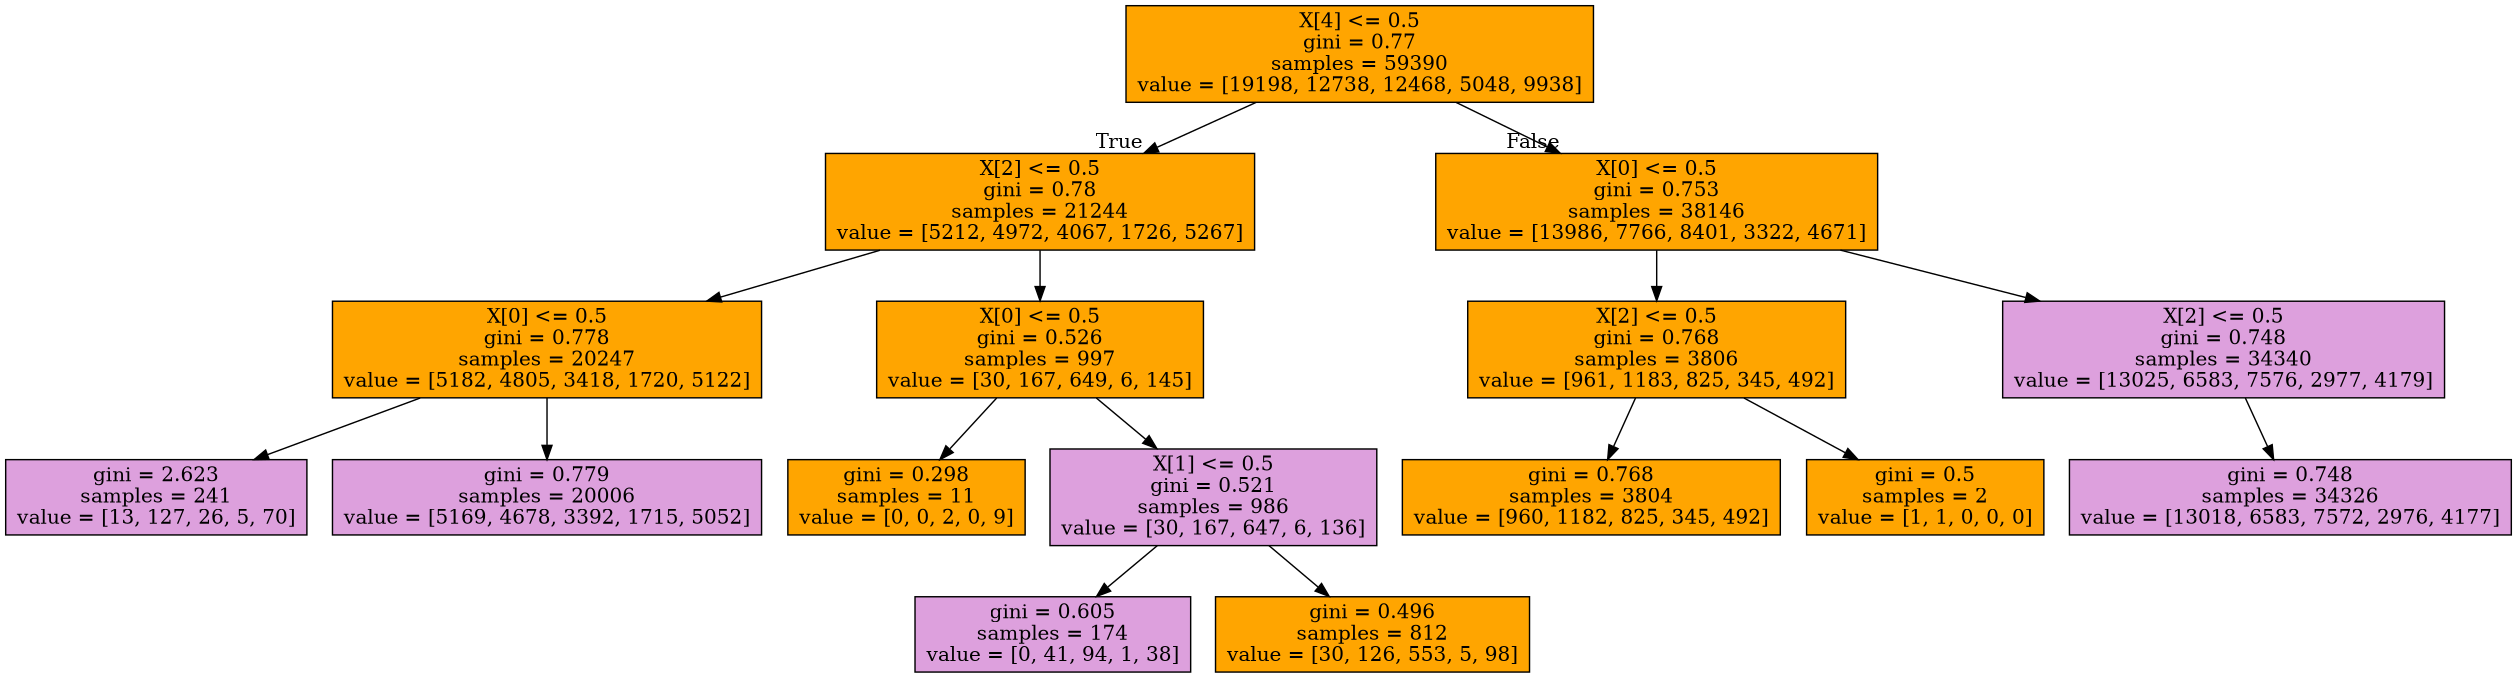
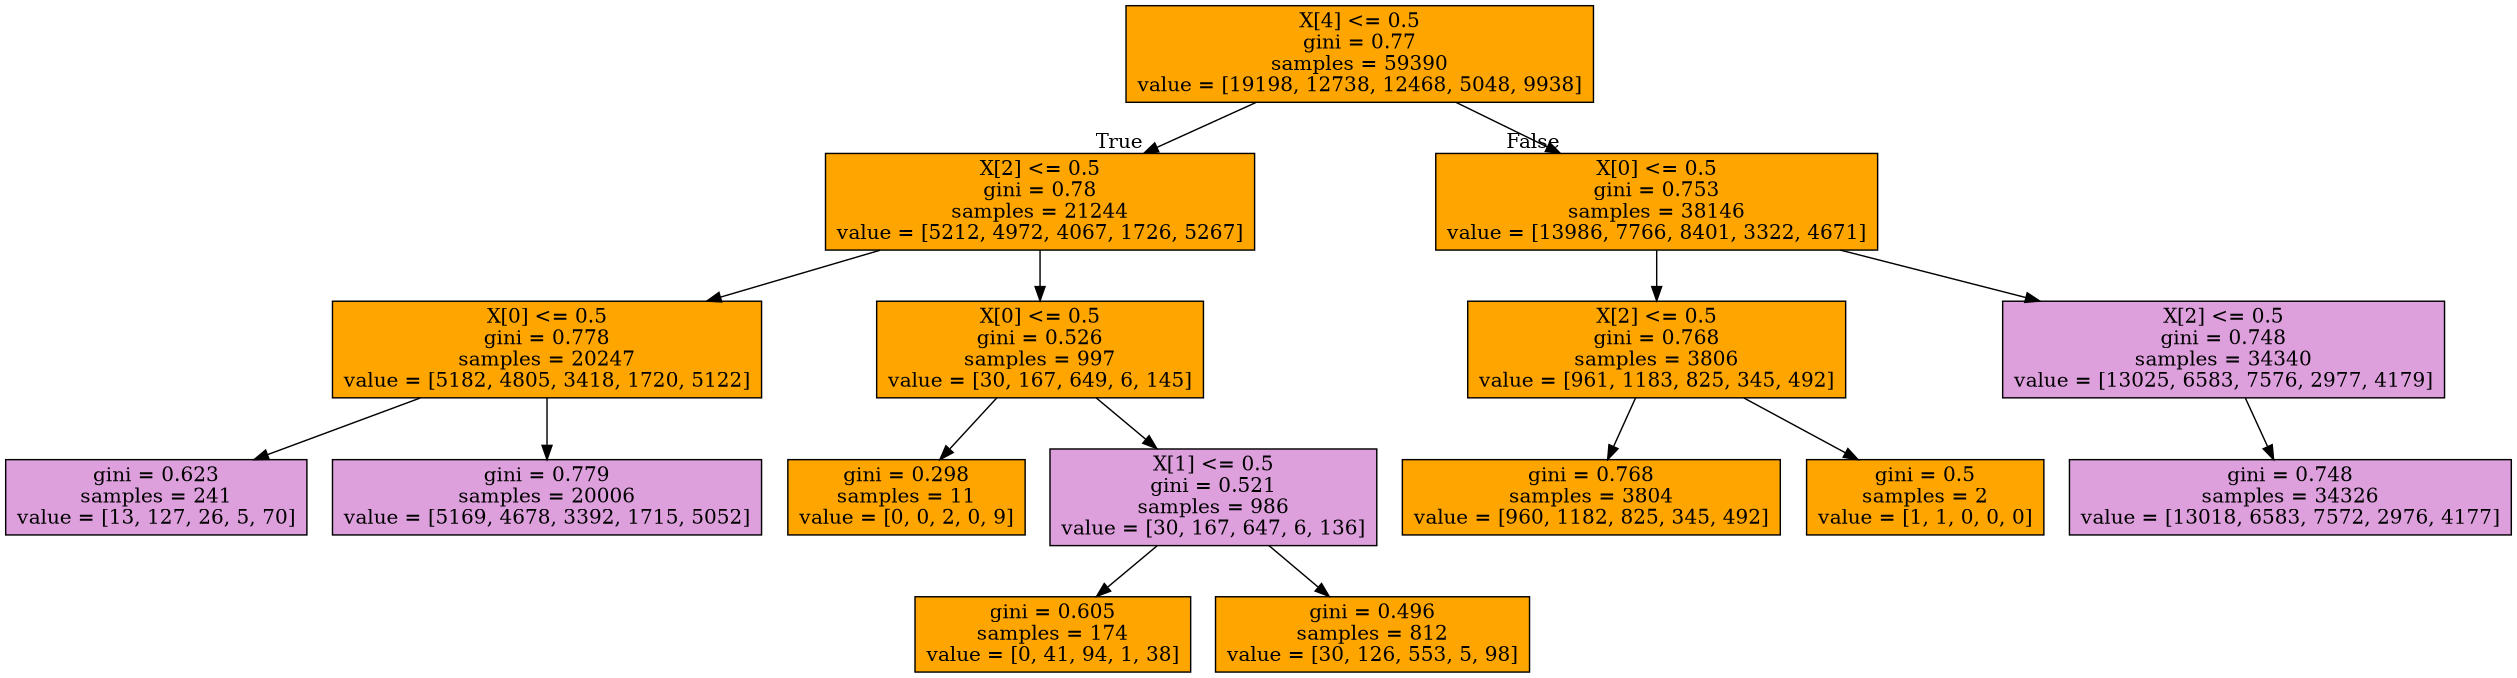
node "gini = 2.623 samples = 241 value = [13, 127, 26, 5, 70]": label "gini = 2.623 samples = 241 value = [13, 127, 26, 5, 70]" -> "gini = 0.623 samples = 241 value = [13, 127, 26, 5, 70]"
node "gini = 0.605 samples = 174 value = [0, 41, 94, 1, 38]": fillcolor plum -> orange
